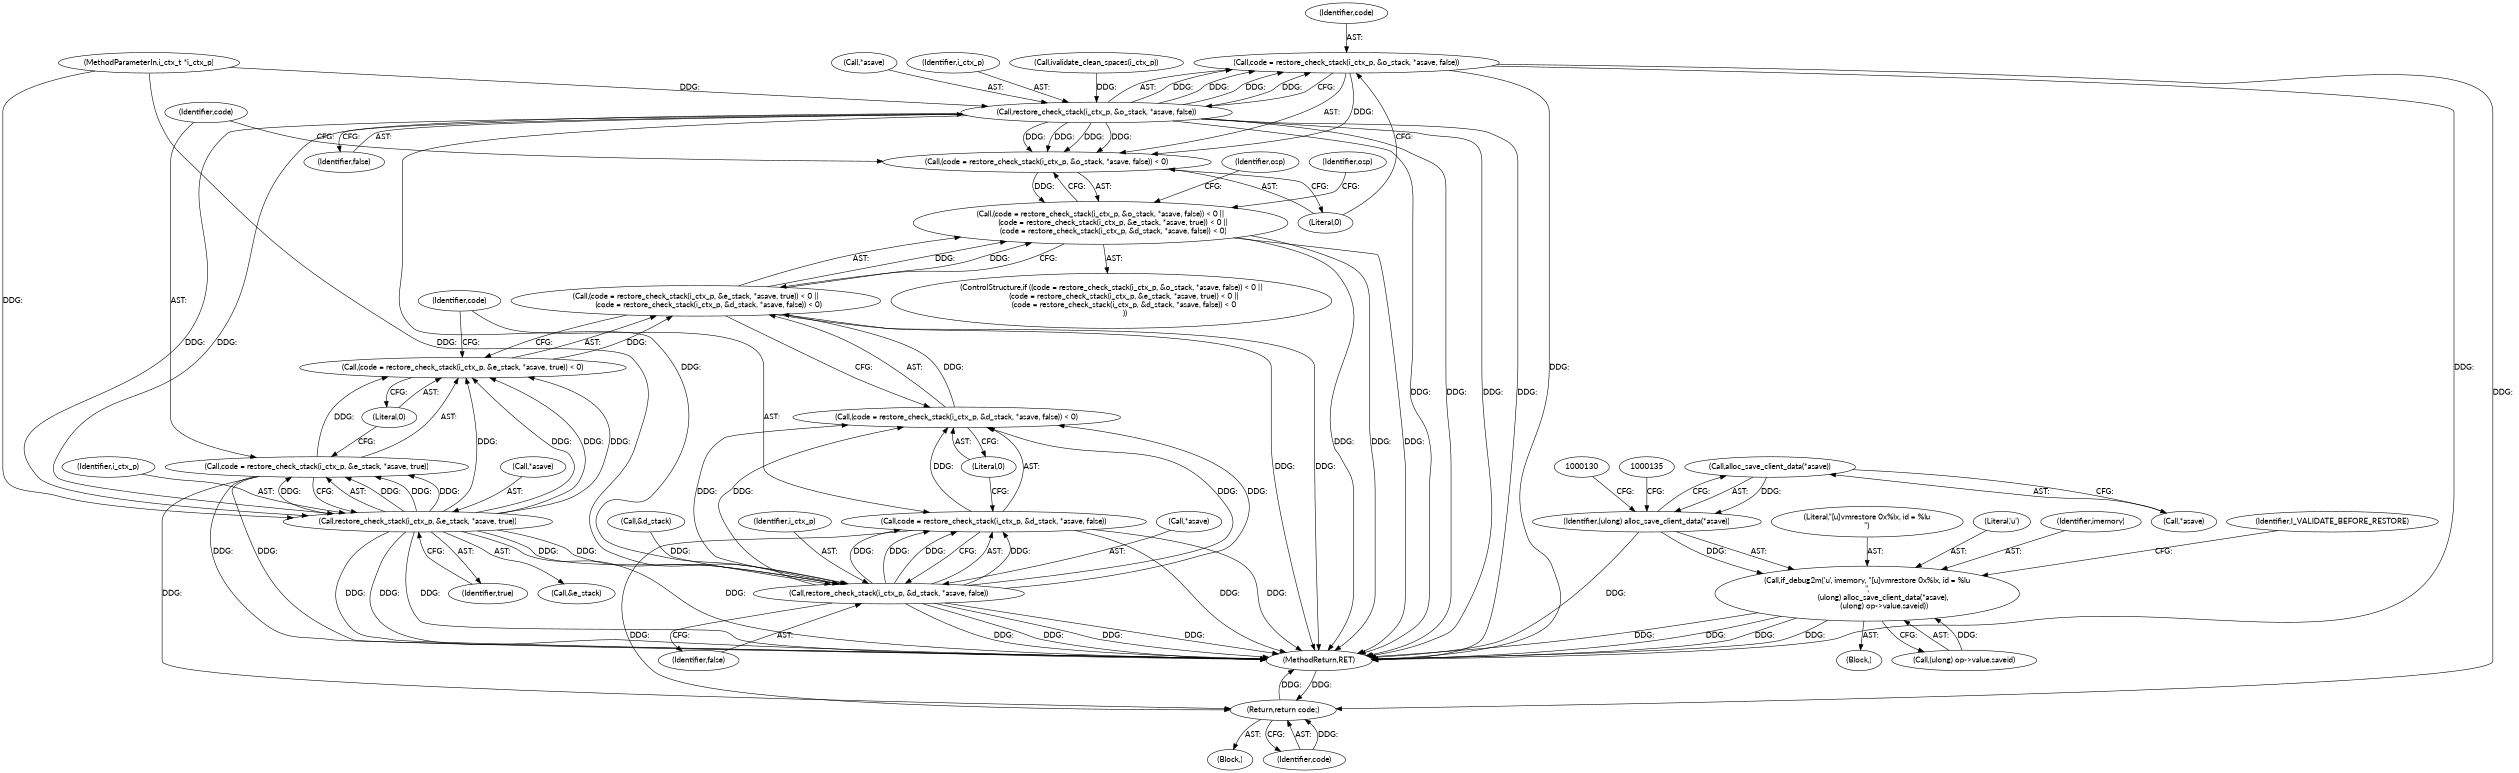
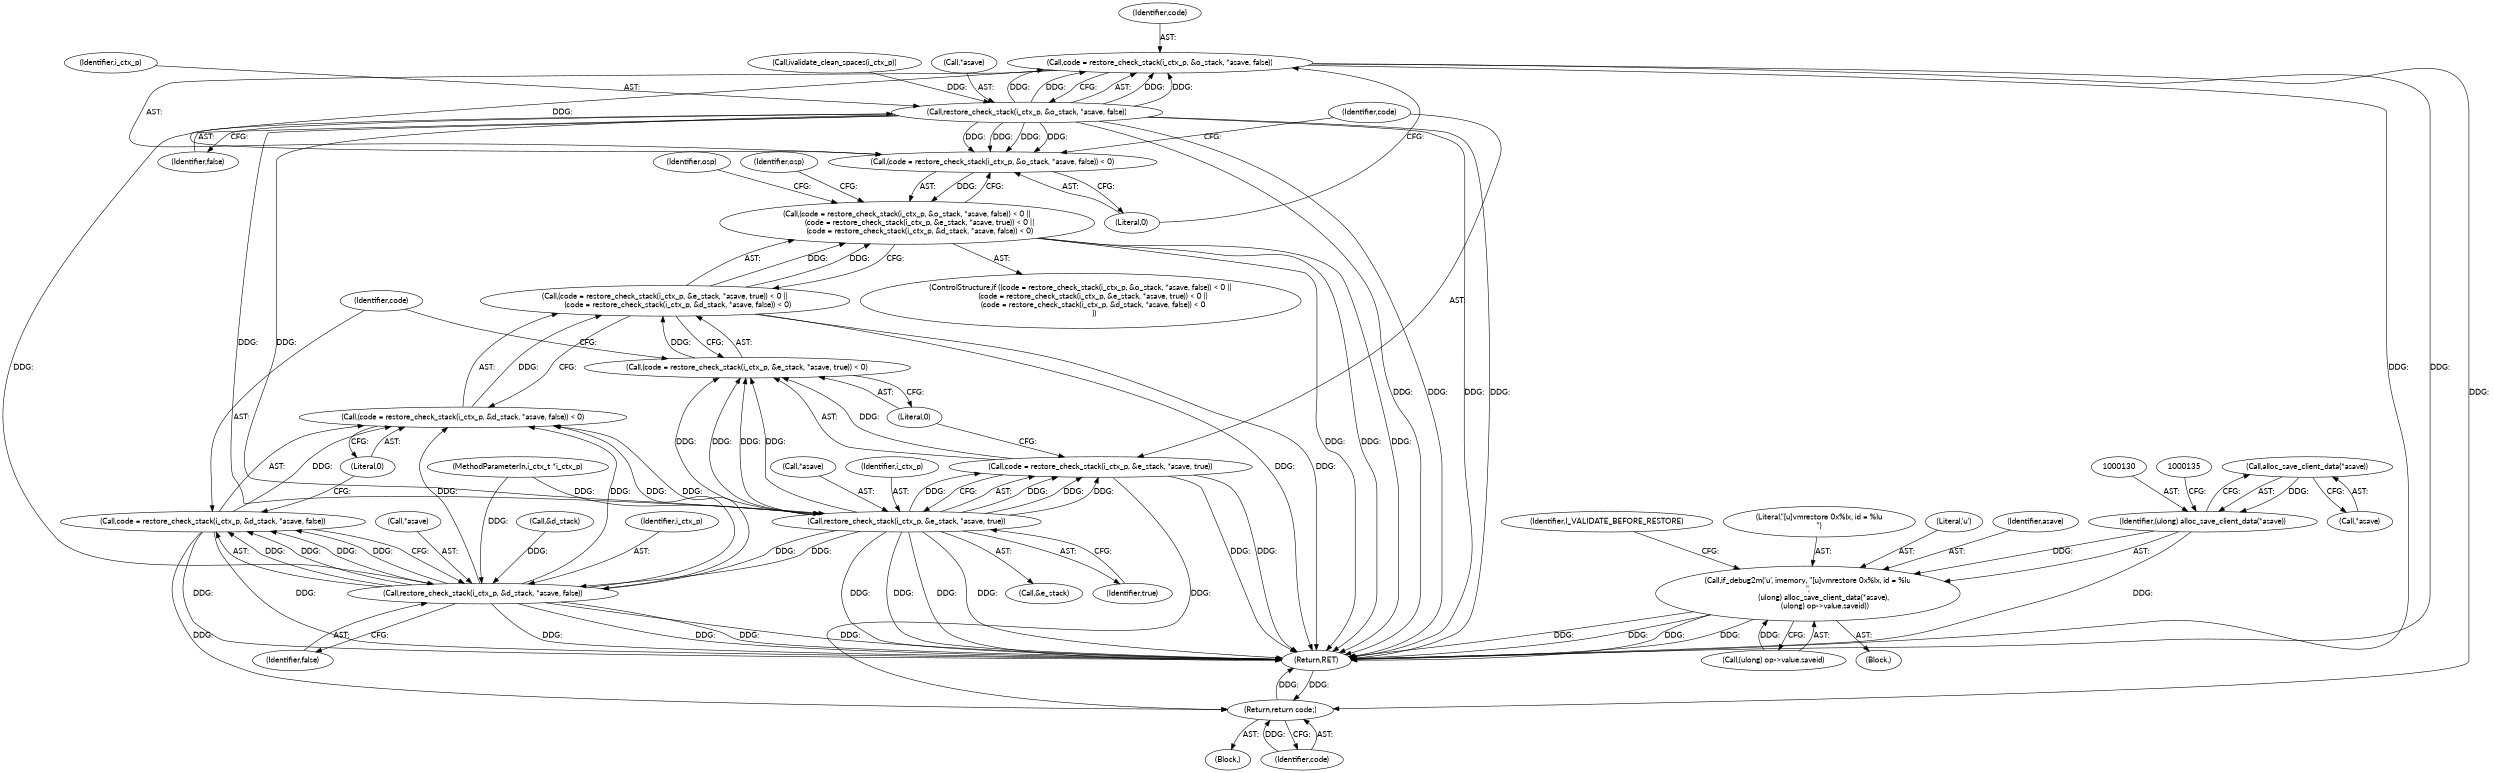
edge "(MethodParameterIn,i_ctx_t *i_ctx_p)" -> "(Call,restore_check_stack(i_ctx_p, &o_stack, *asave, false))": removed, label "DDG:"
edge "1000130" -> "(Identifier,(ulong) alloc_save_client_data(*asave))": label "CFG: " -> "AST: "
node "(Identifier,imemory)": label "(Identifier,imemory)" -> "(Identifier,asave)"
node "(MethodReturn,RET)": label "(MethodReturn,RET)" -> "(Return,RET)"
